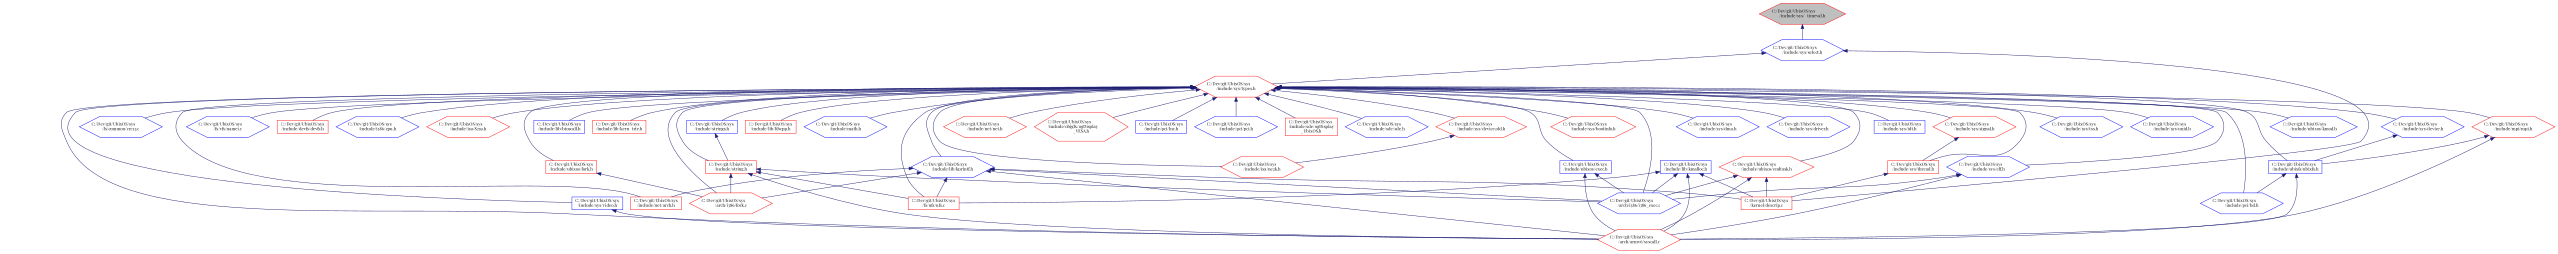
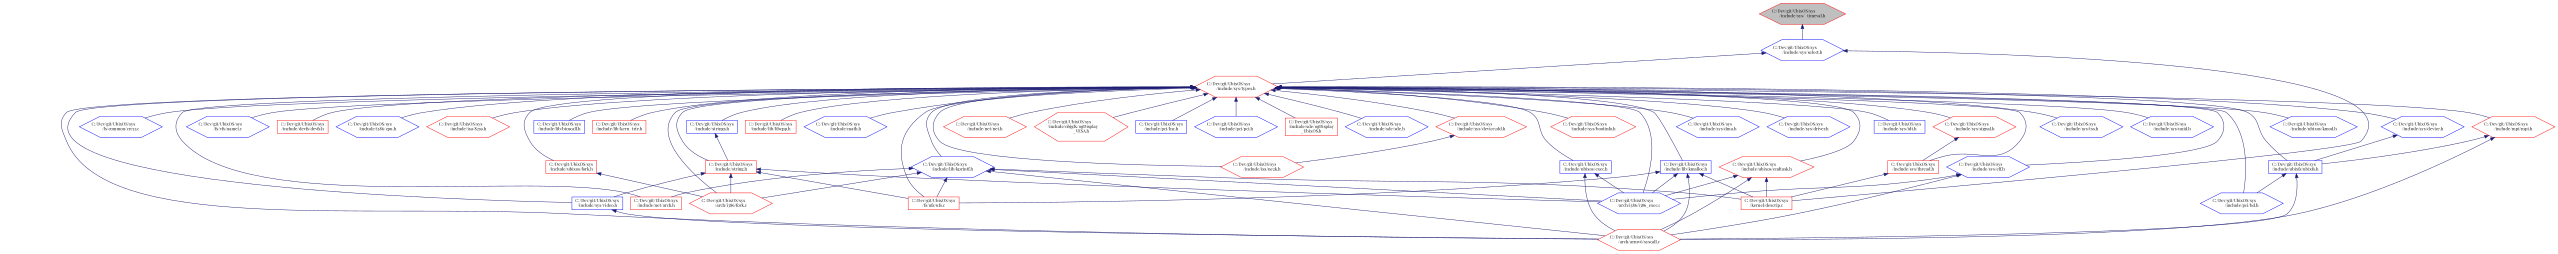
edge "C:/Dev/git/UbixOS/sys /include/lib/kmalloc.h" -> "C:/Dev/git/UbixOS/sys /include/sys/types.h": added
edge "C:/Dev/git/UbixOS/sys /arch/armv6/syscall.c" -> "C:/Dev/git/UbixOS/sys /include/string.h": now "C:/Dev/git/UbixOS/sys /include/sys/video.h" -> "C:/Dev/git/UbixOS/sys /include/string.h"
